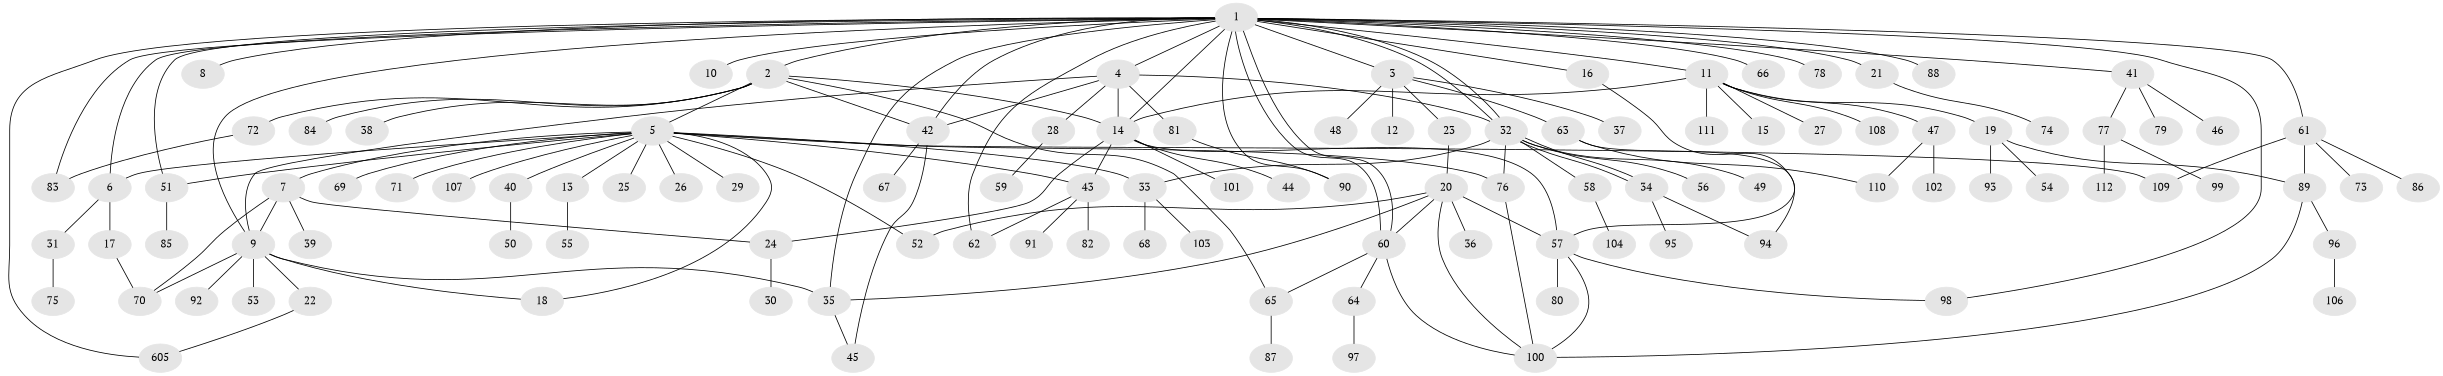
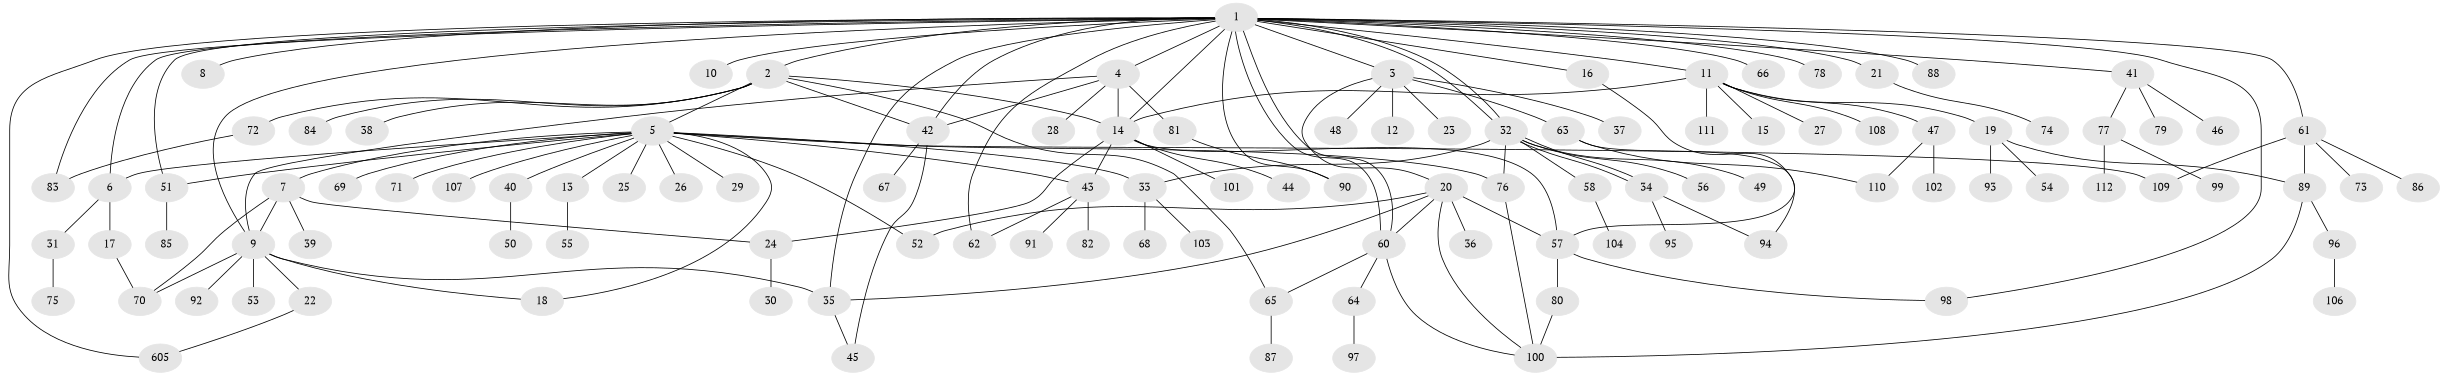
edge "4" -- "32": removed
edge "23" -- "20": now "3" -- "20"
node "59": removed
edge "57" -- "100": now "80" -- "100"
